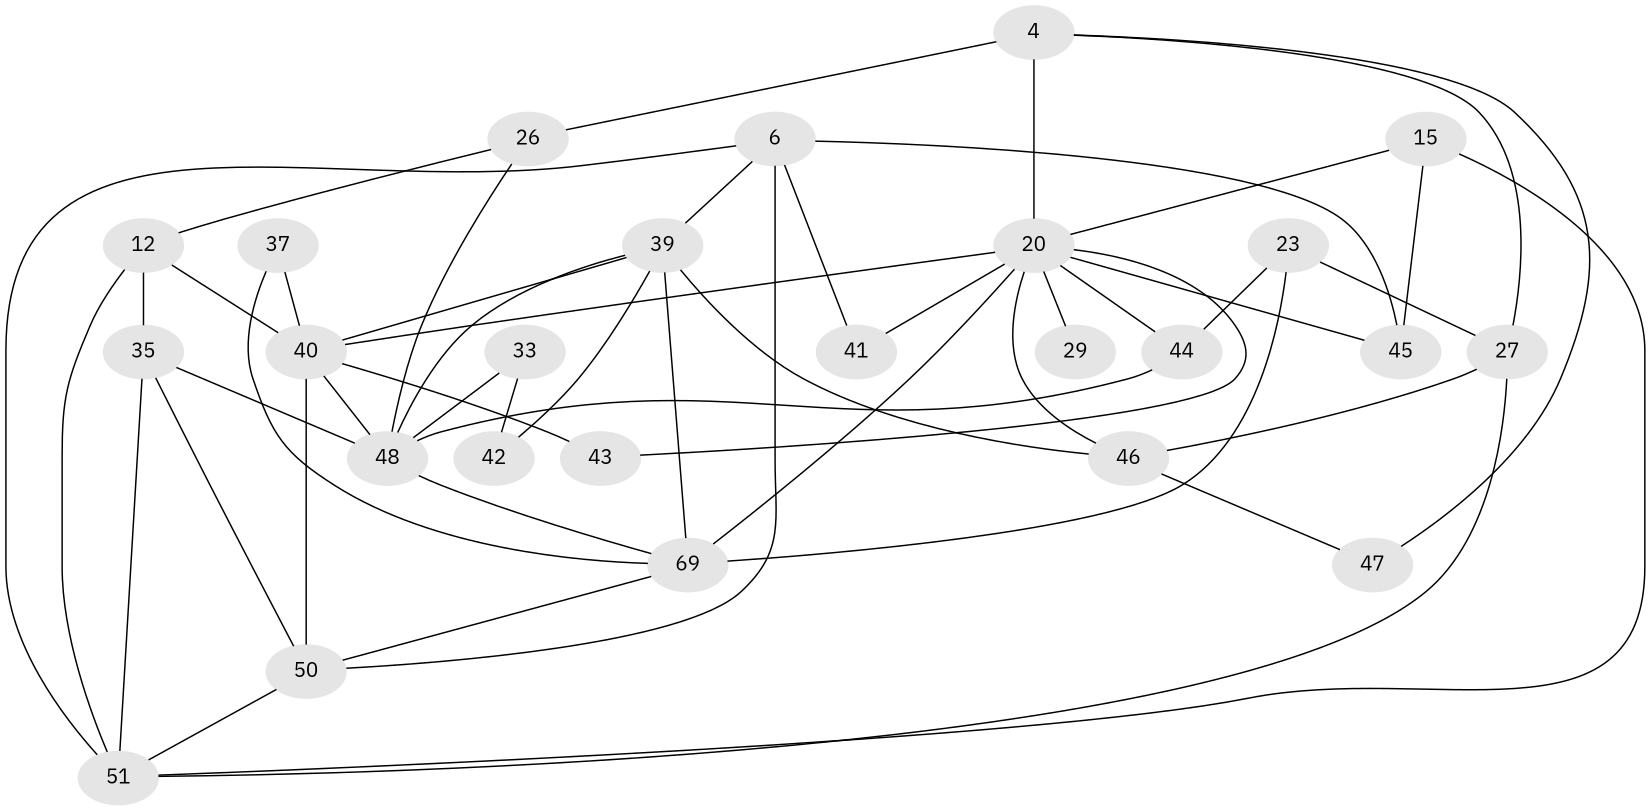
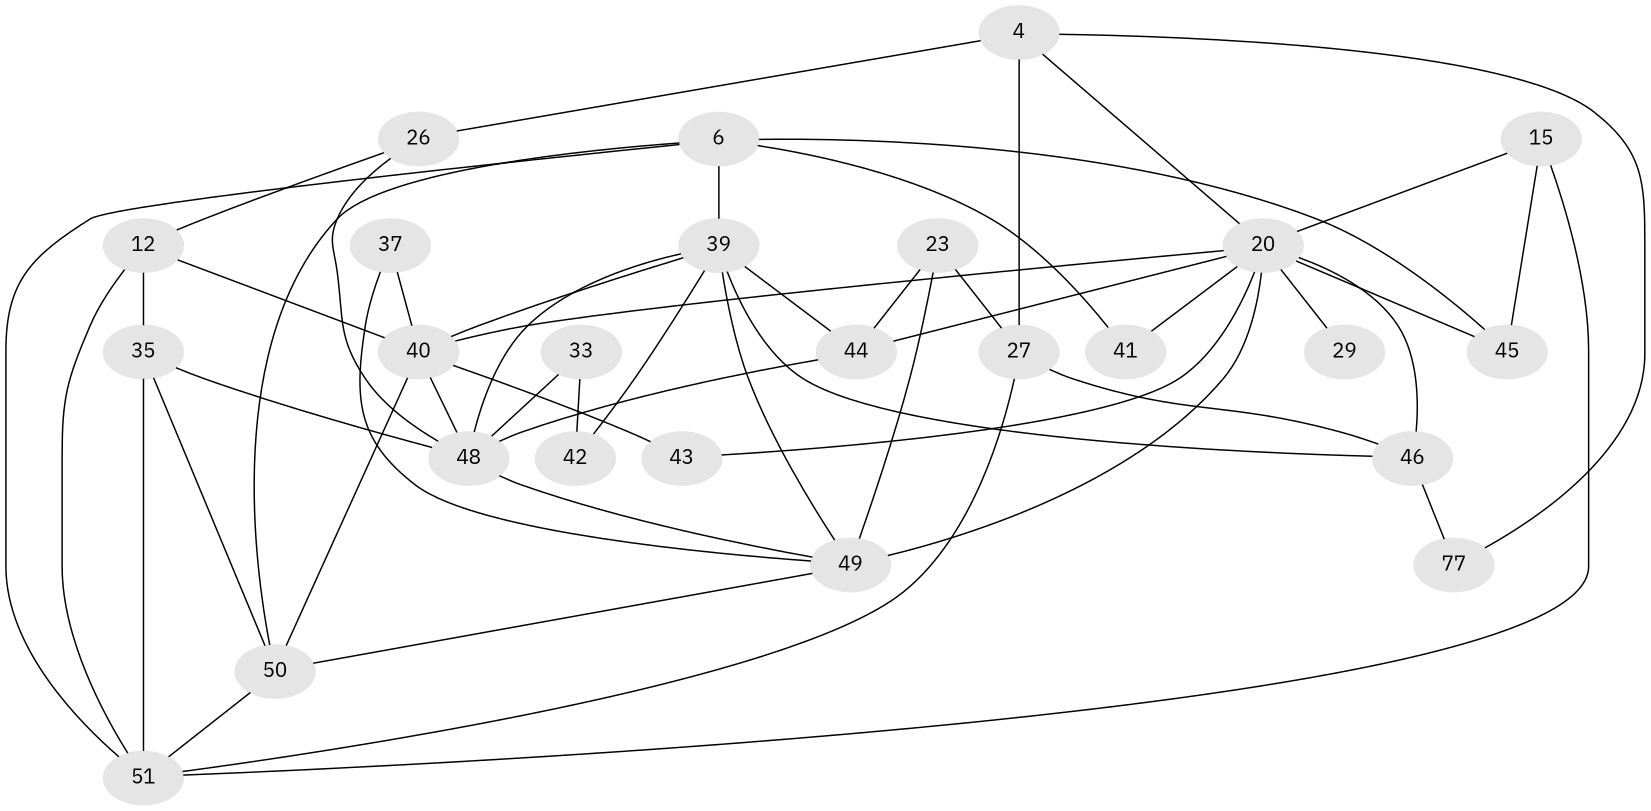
edge "39" -- "44": added
node "69": label "69" -> "49"
node "47": label "47" -> "77"
